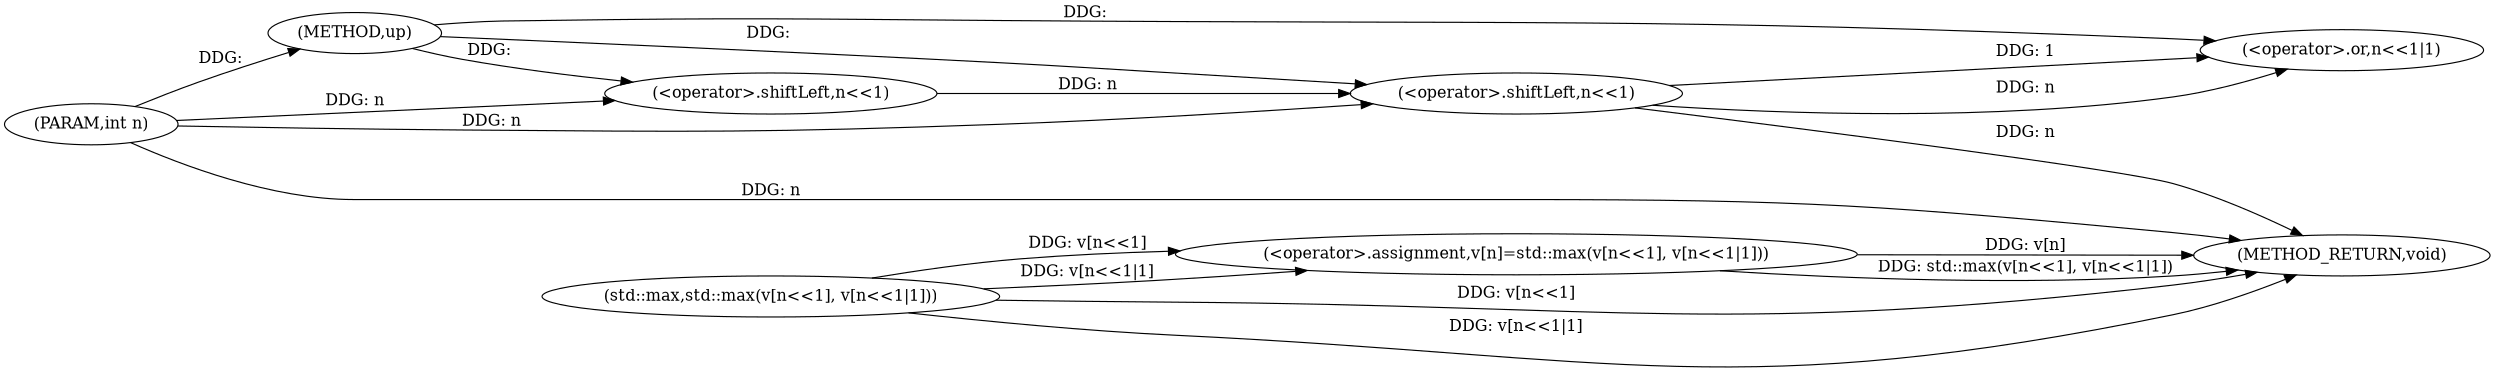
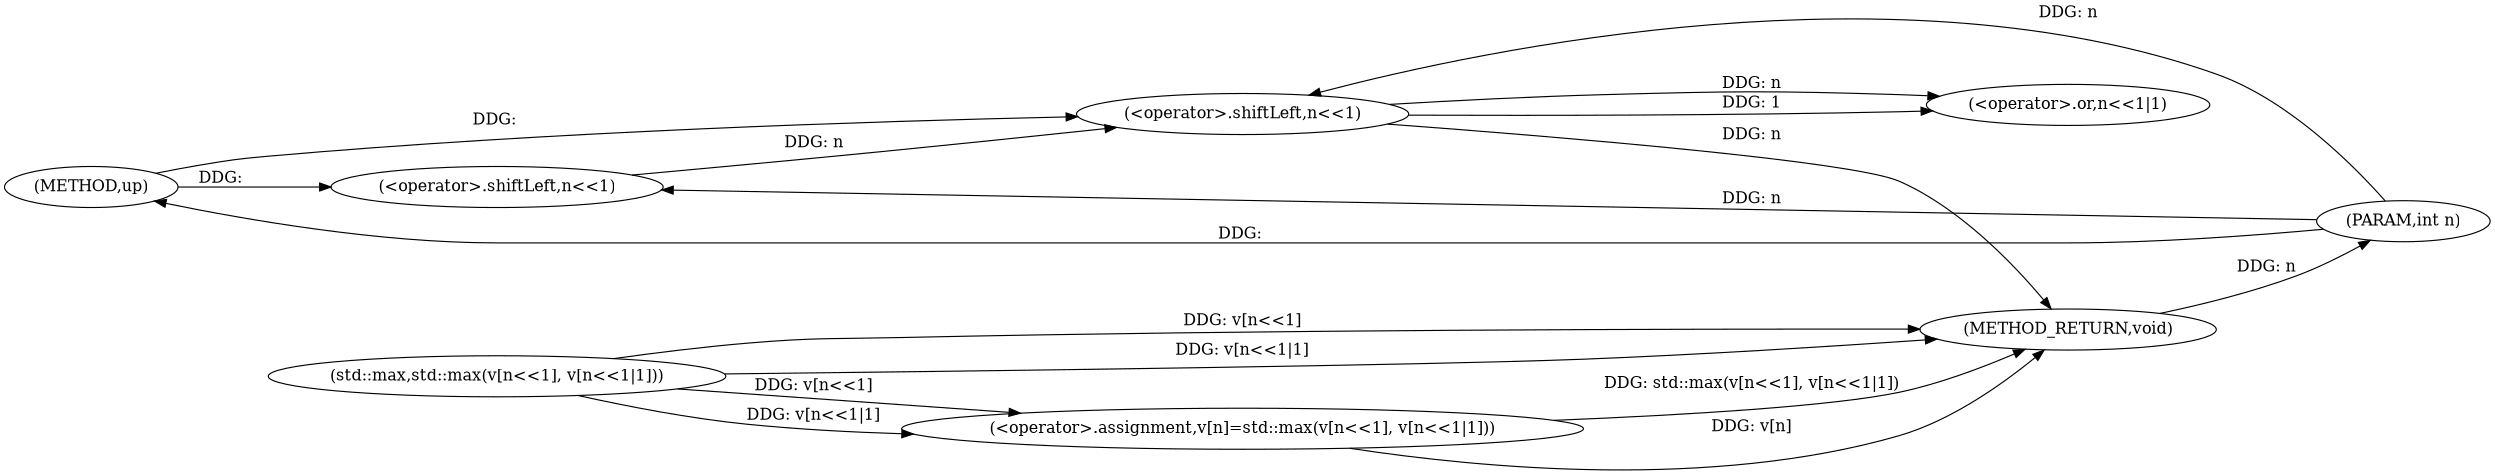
edge "(METHOD,up)" -> "(<operator>.or,n<<1|1)": removed, label "DDG:"
edge "(PARAM,int n)" -> "(METHOD_RETURN,void)": reversed
